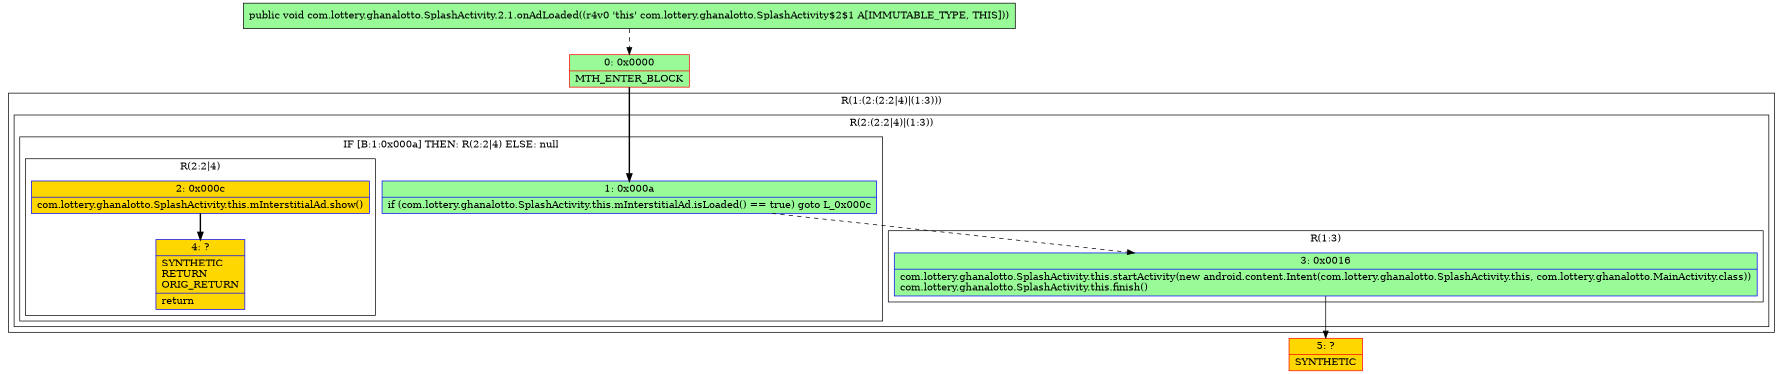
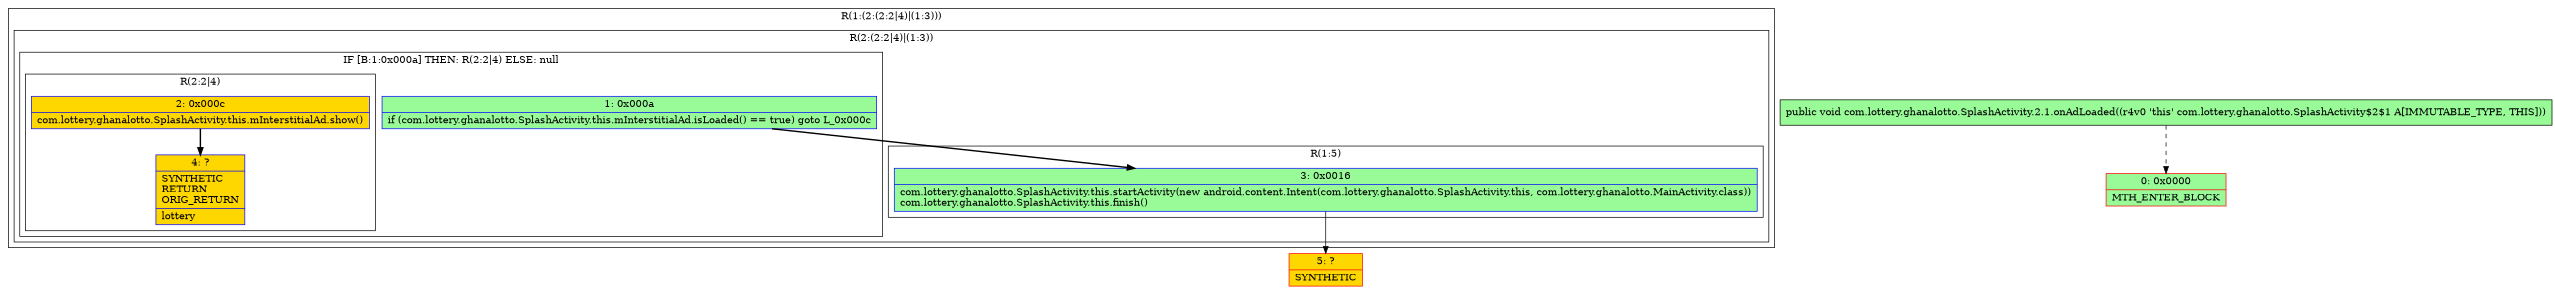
edge "0: 0x0000" -> "1: 0x000a": removed
edge "1: 0x000a" -> "3: 0x0016": style dashed -> bold
cluster "R(1:3)": label "R(1:3)" -> "R(1:5)"
node "4: ?": text "return" -> "lottery"
